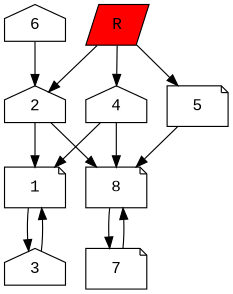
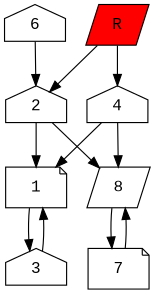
node "5": removed
node "8": shape note -> parallelogram
